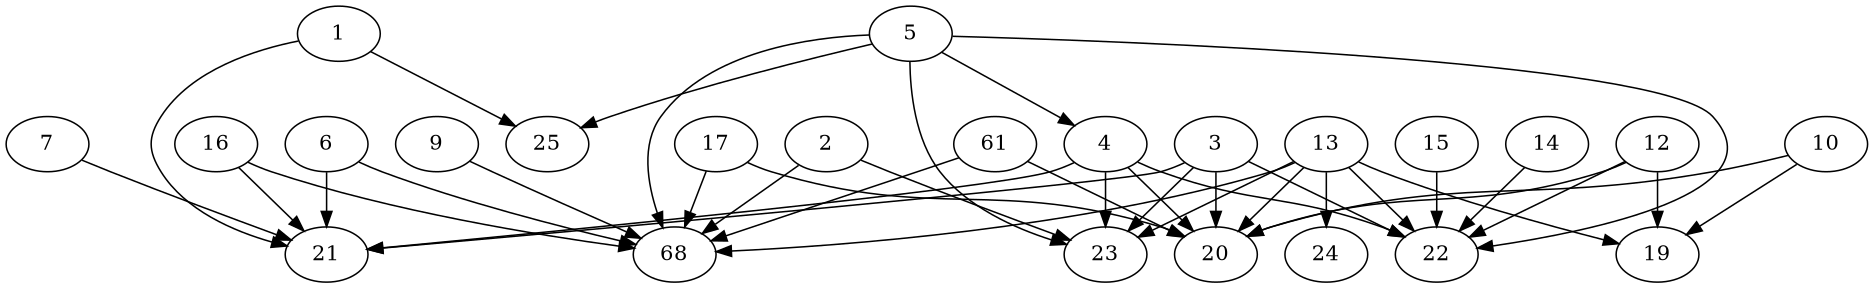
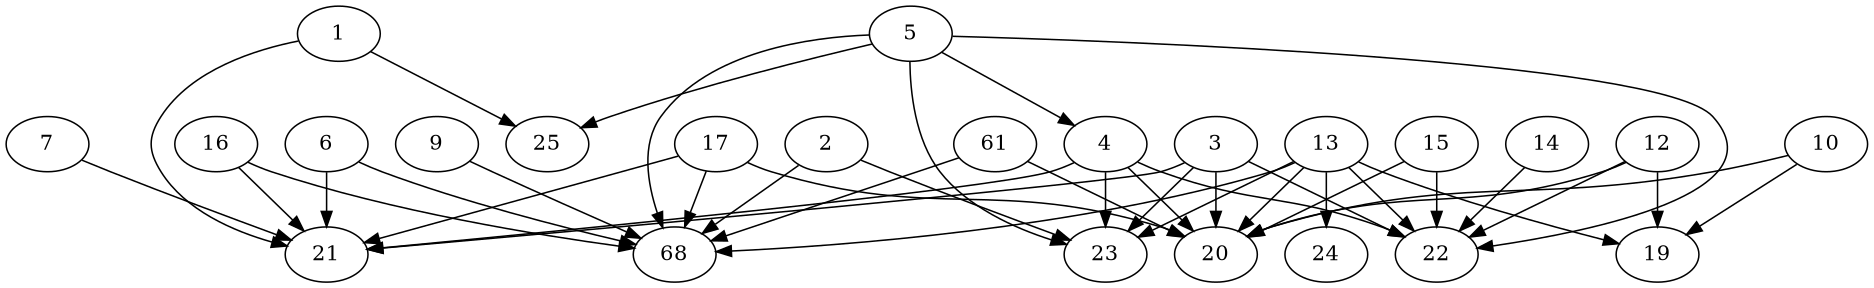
edge "15" -> "20": added
edge "17" -> "21": added
